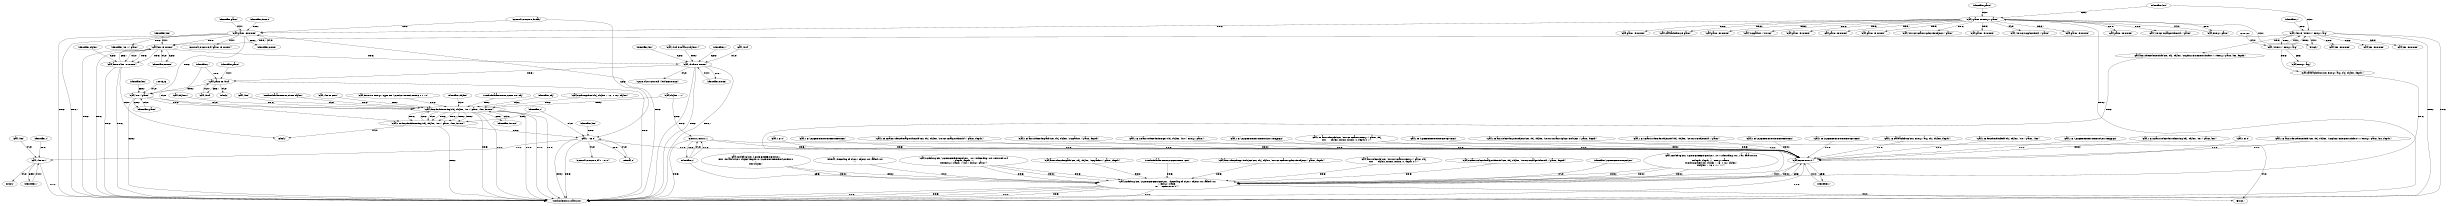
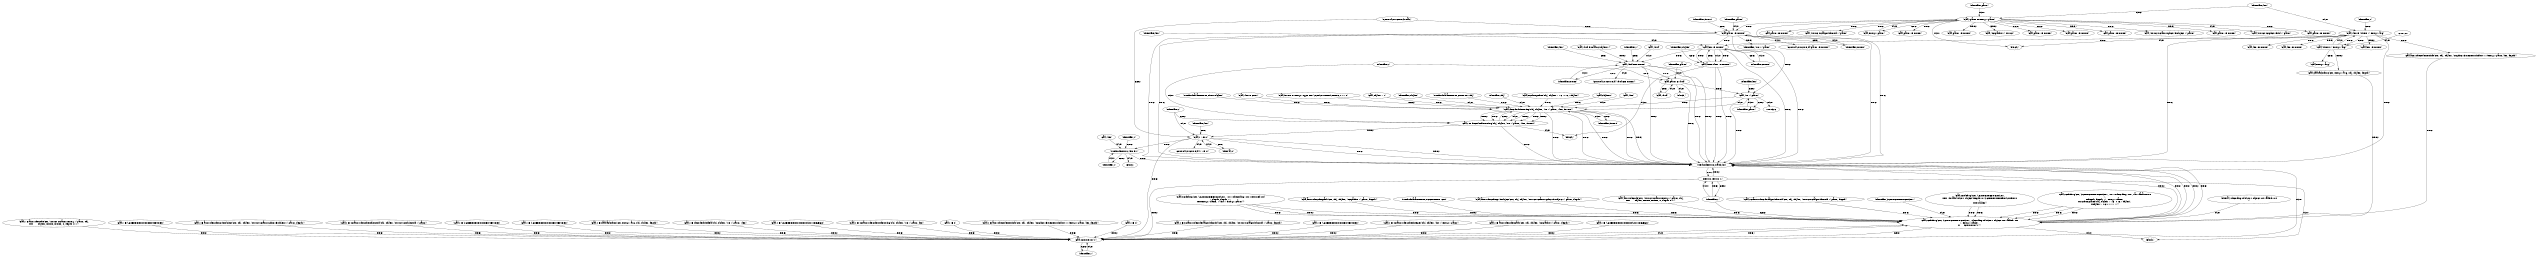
node "(Call,callback_func = parm)": removed
edge "1000326" -> "(Call,(u8 *) parm)": reversed
edge "(Call,objlen < 1)" -> "(Return,return r;)": now "(MethodReturn,static int)" -> "(Return,return r;)"
node "(Call,*len = r)": label "(Call,*len = r)" -> "(MethodReturn,*len = r)"
edge "(Call,sc_strerror(r))" -> "(MethodReturn,static int)": label "DDG: " -> "AST: "
